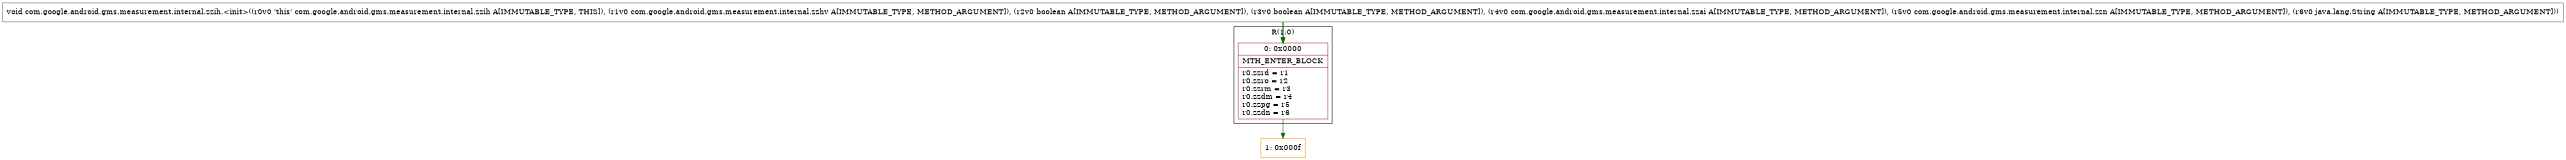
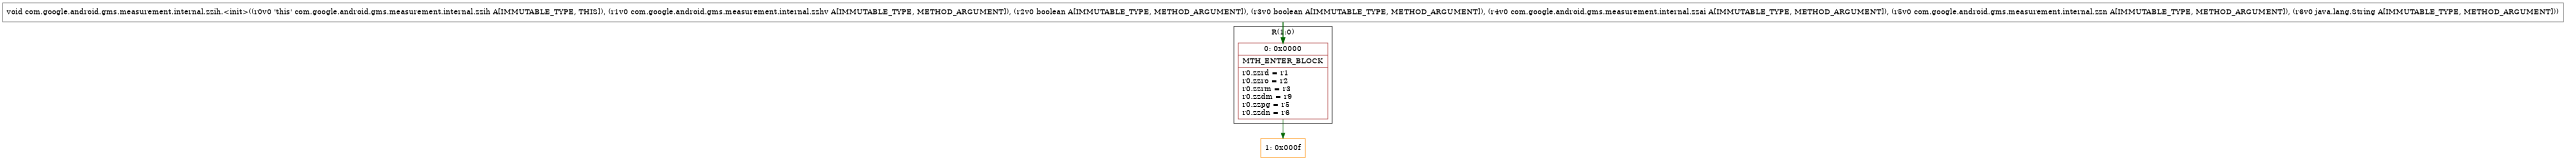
node "0: 0x0000": text "r0.zzdm = r4" -> "r0.zzdm = r9"
